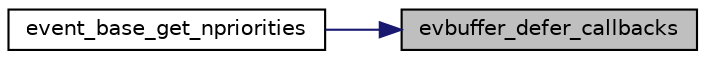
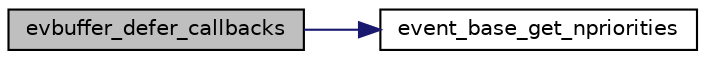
edge "event_base_get_npriorities" -> "evbuffer_defer_callbacks": reversed
